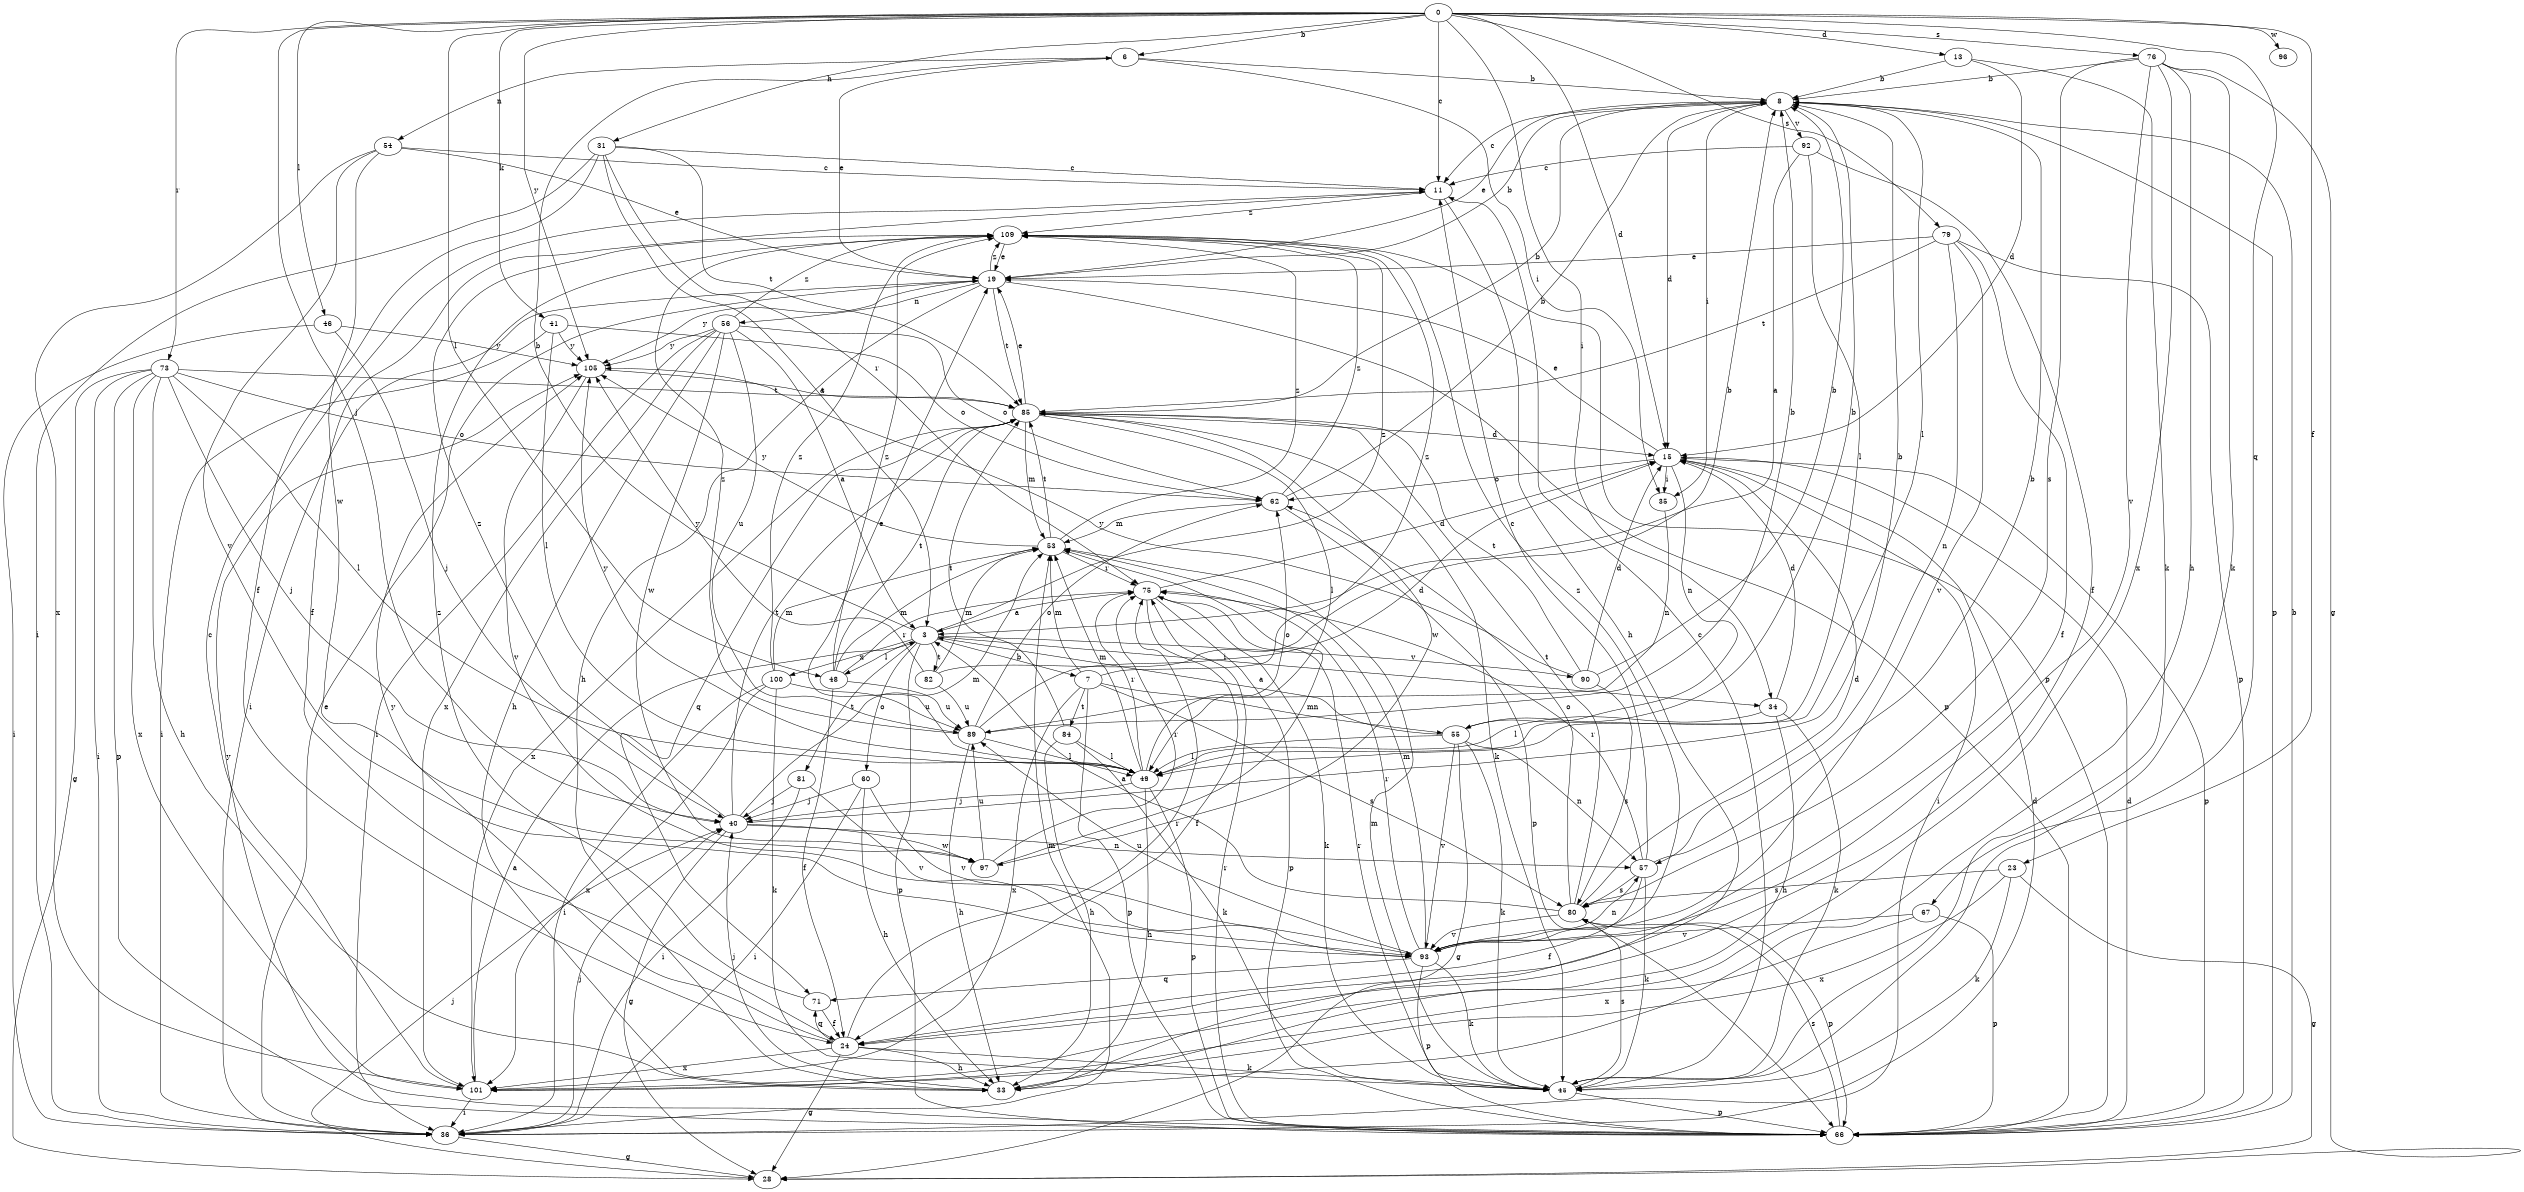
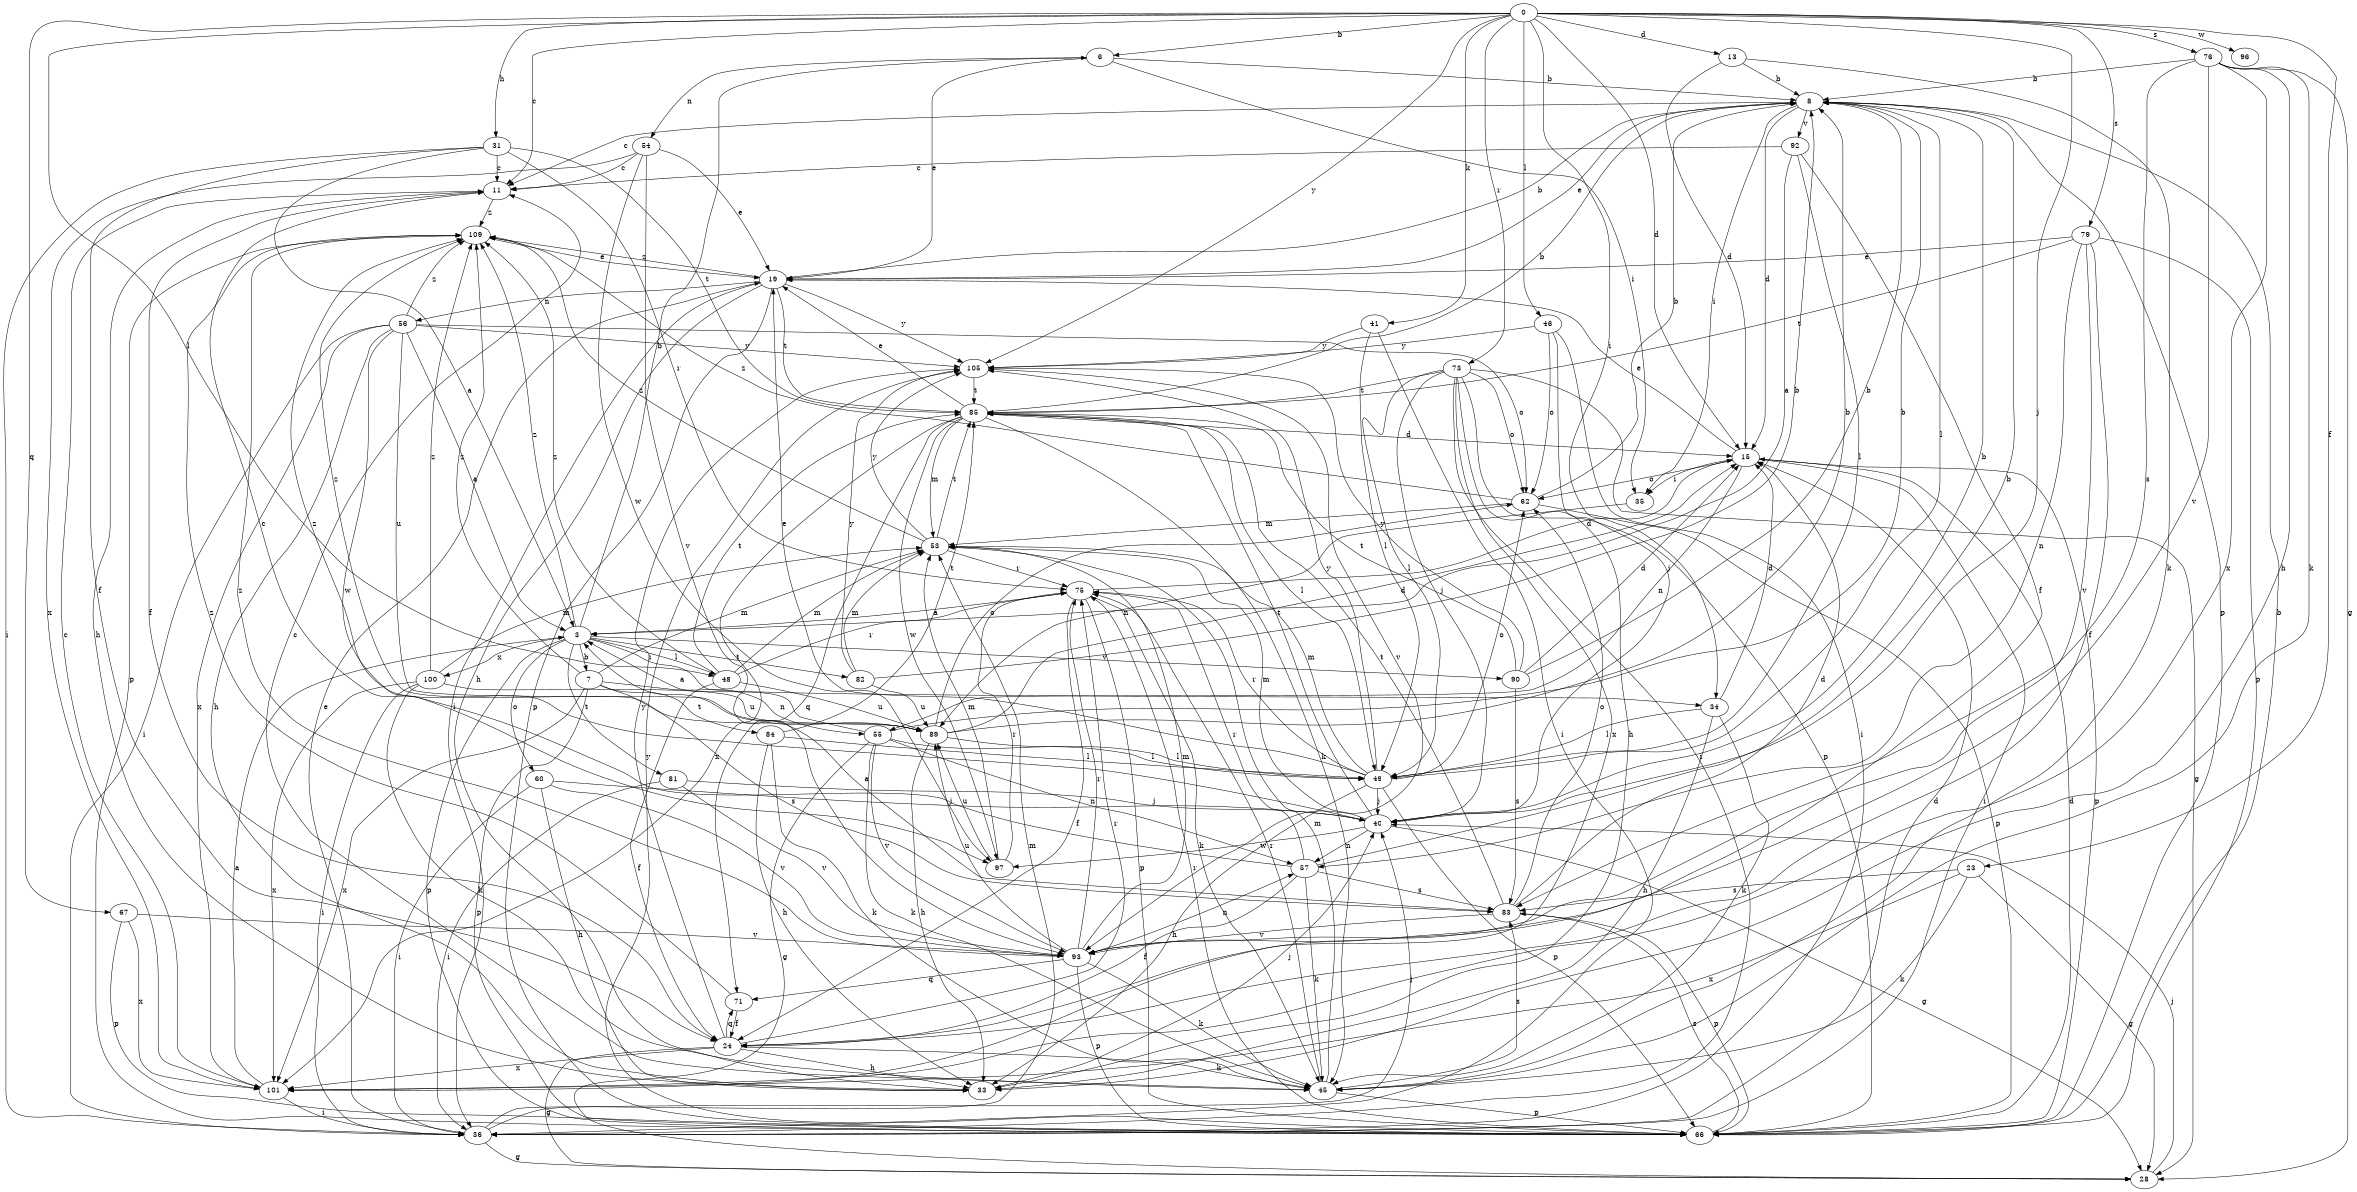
edge "41" -> "62": now "46" -> "62"
node "80": label "80" -> "83"
